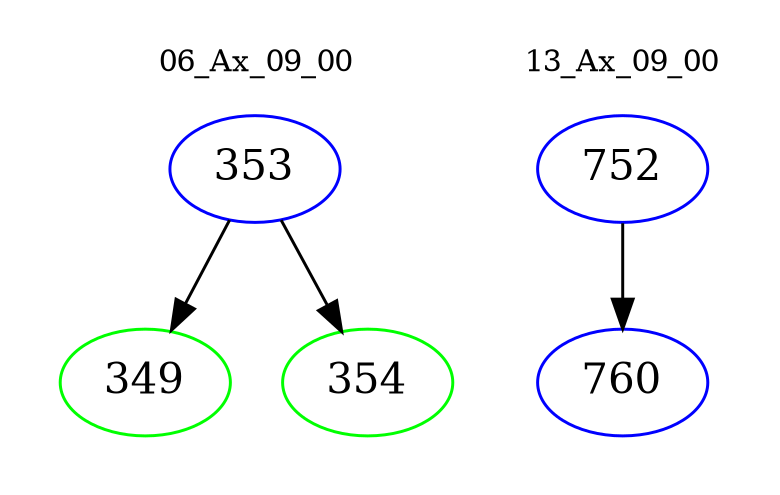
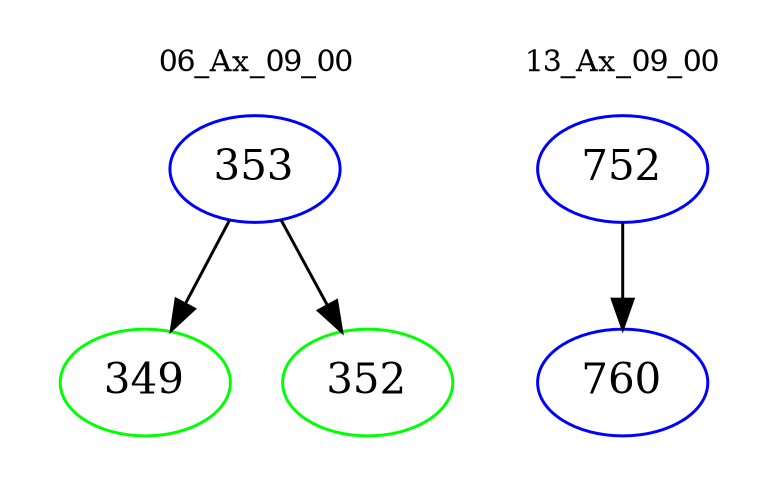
node "354": label "354" -> "352"
